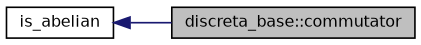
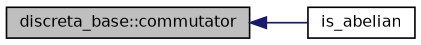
edge "discreta_base::commutator" -> "is_abelian": reversed
